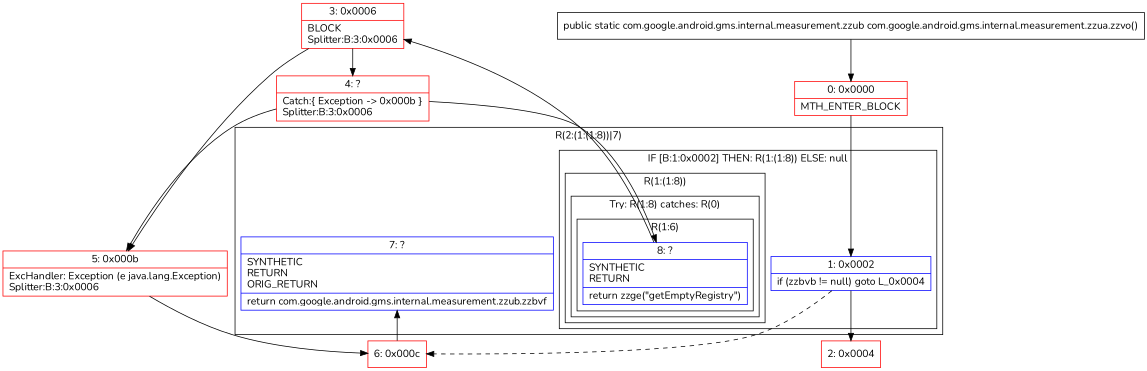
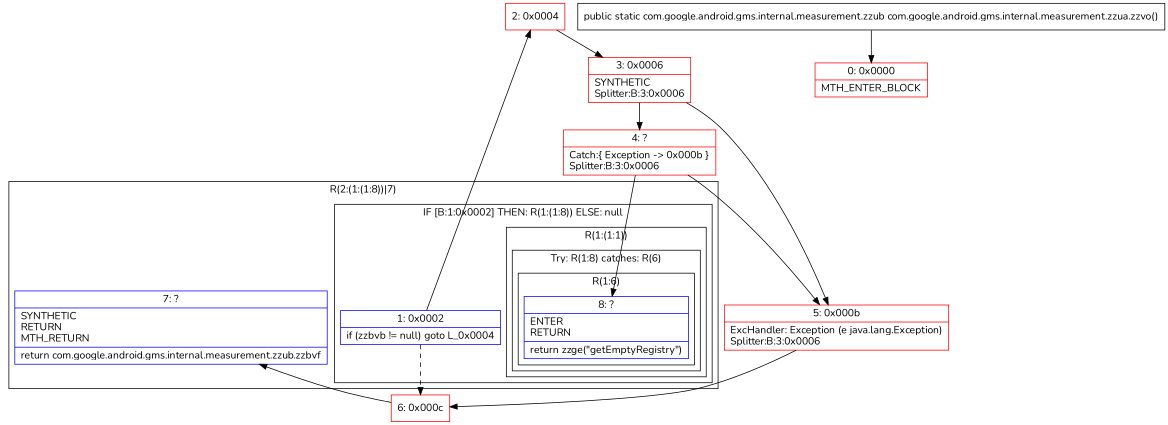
node "3: 0x0006": text "BLOCK" -> "SYNTHETIC"
edge "8: ?" -> "3: 0x0006": now "2: 0x0004" -> "3: 0x0006"
cluster "R(1:(1:8))": label "R(1:(1:8))" -> "R(1:(1:1))"
edge "0: 0x0000" -> "1: 0x0002": removed
cluster "Try: R(1:8) catches: R(0)": label "Try: R(1:8) catches: R(0)" -> "Try: R(1:8) catches: R(6)"
node "8: ?": text "SYNTHETIC" -> "ENTER"
node "7: ?": text "ORIG_RETURN" -> "MTH_RETURN"
